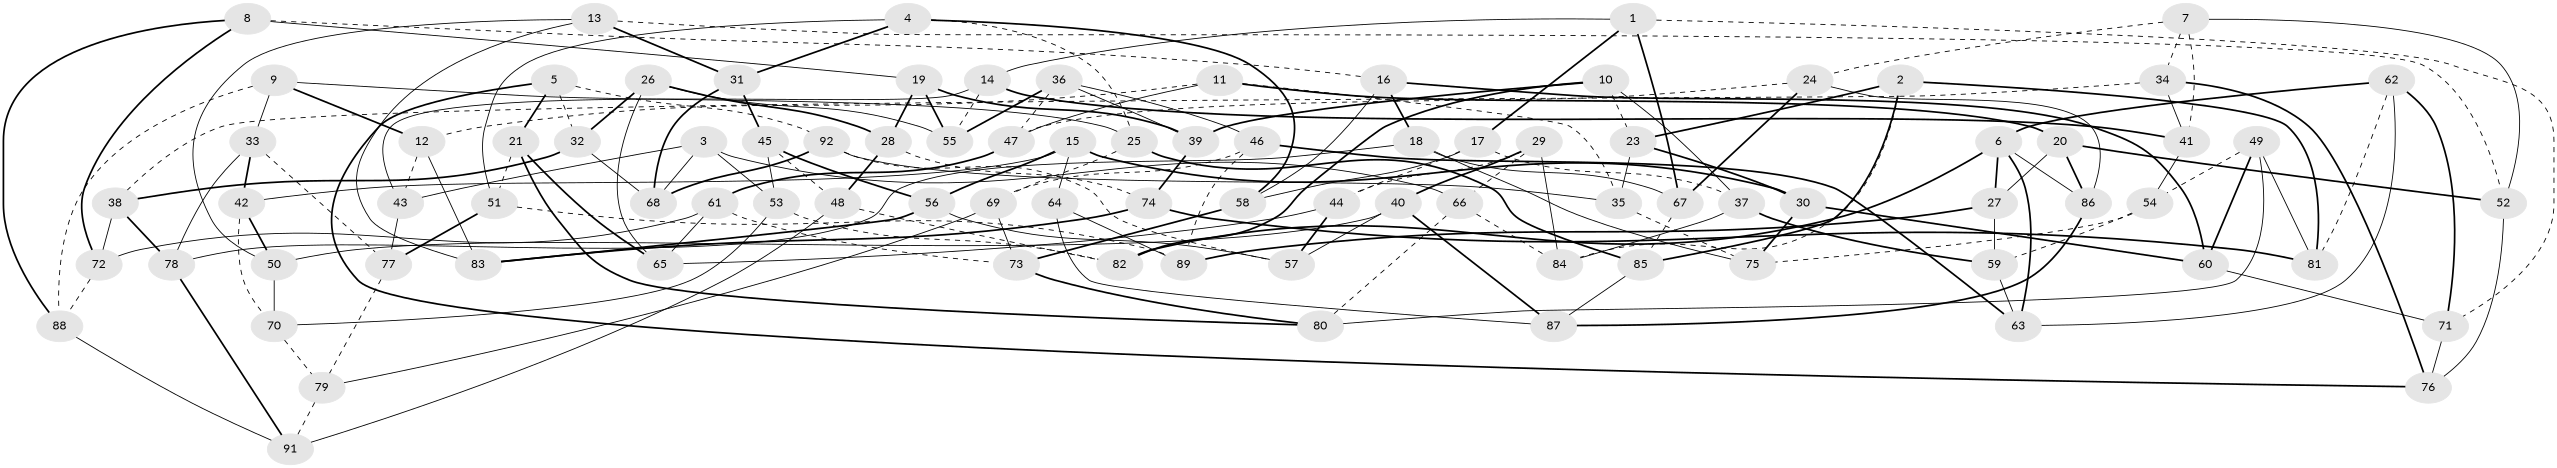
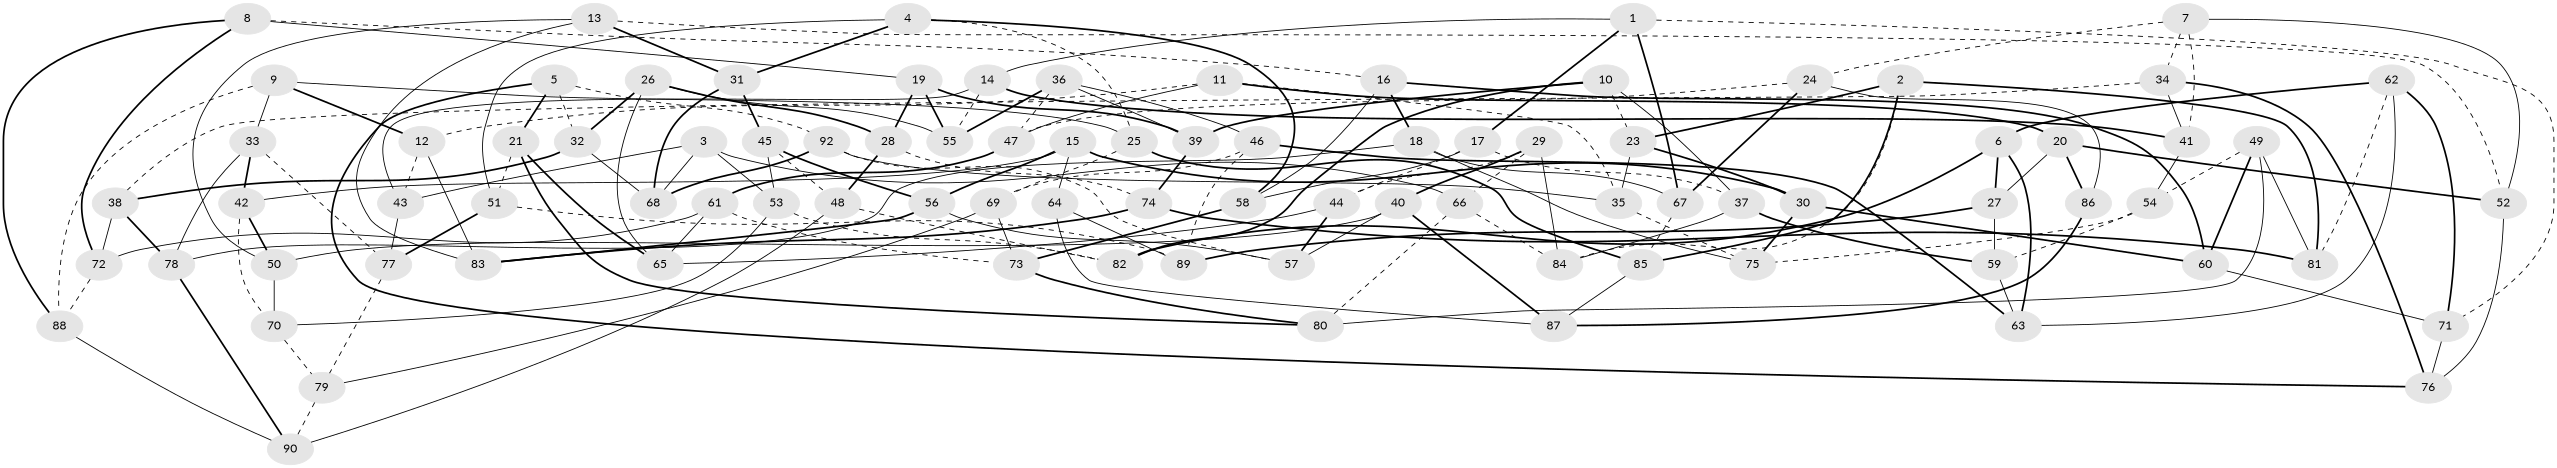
edge "6" -- "86": removed
node "91": label "91" -> "90"
